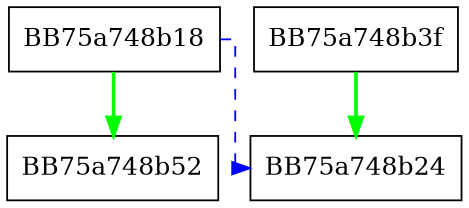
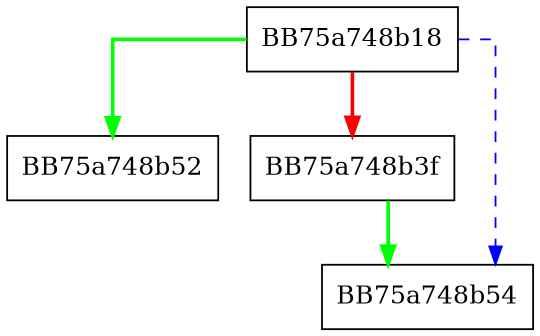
edge "BB75a748b18" -> "BB75a748b3f": added
node "BB75a748b24": label "BB75a748b24" -> "BB75a748b54"
